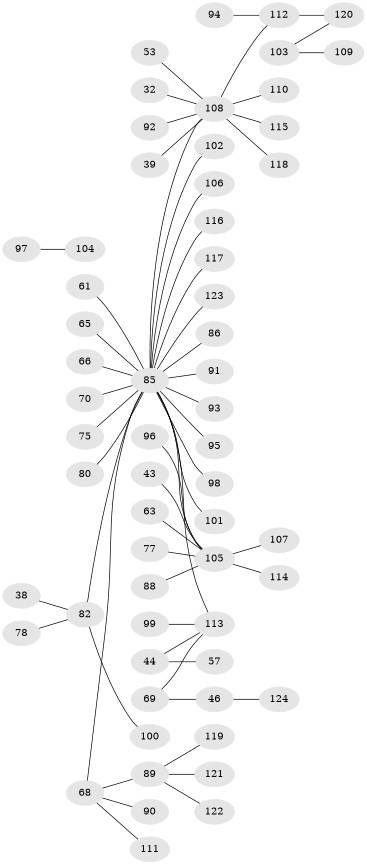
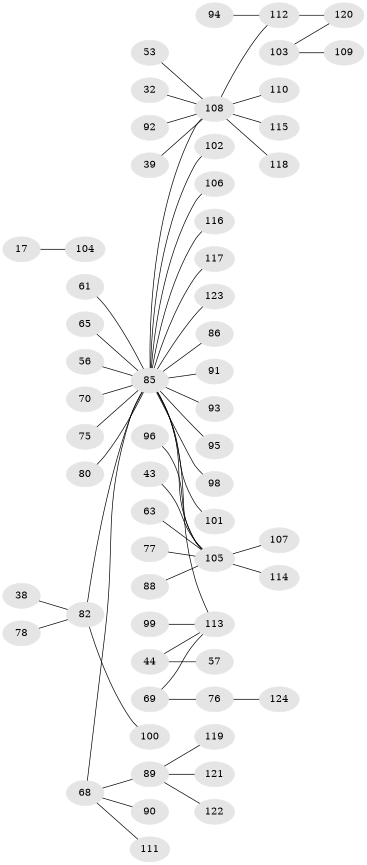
node "97": label "97" -> "17"
node "66": label "66" -> "56"
node "46": label "46" -> "76"
